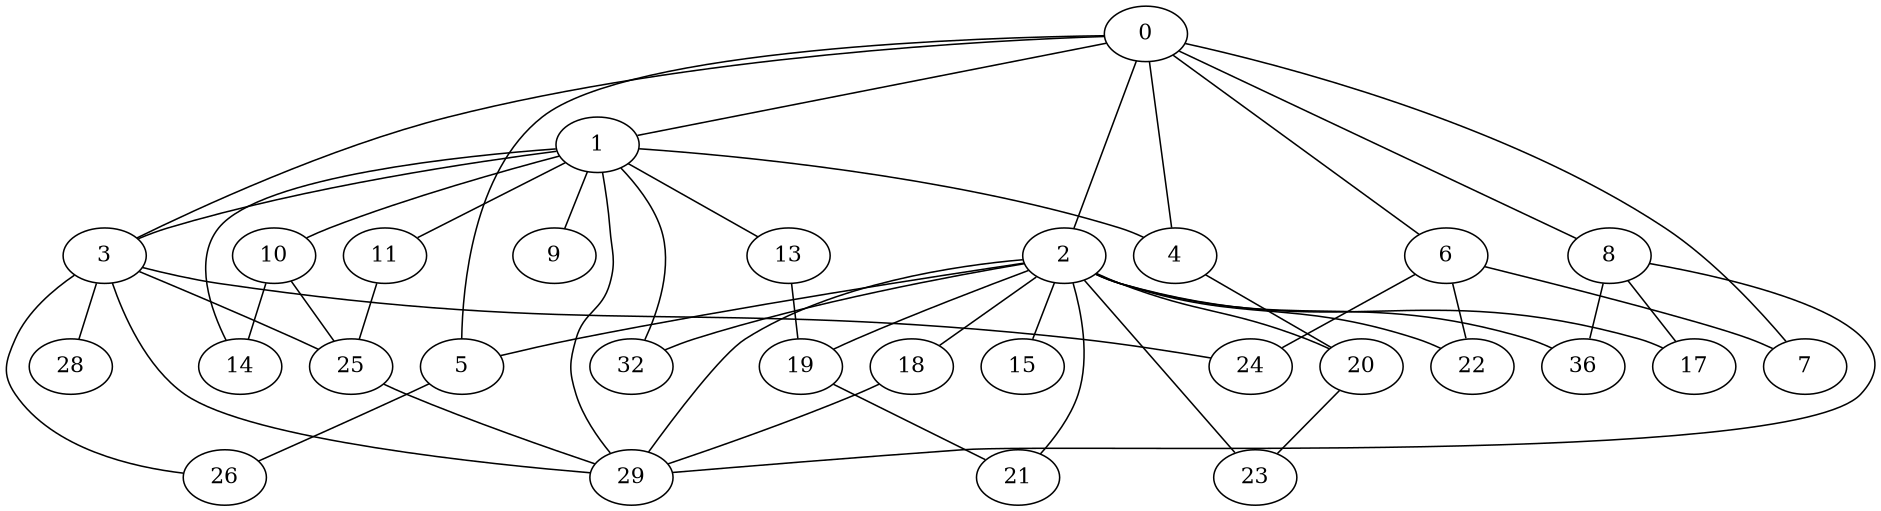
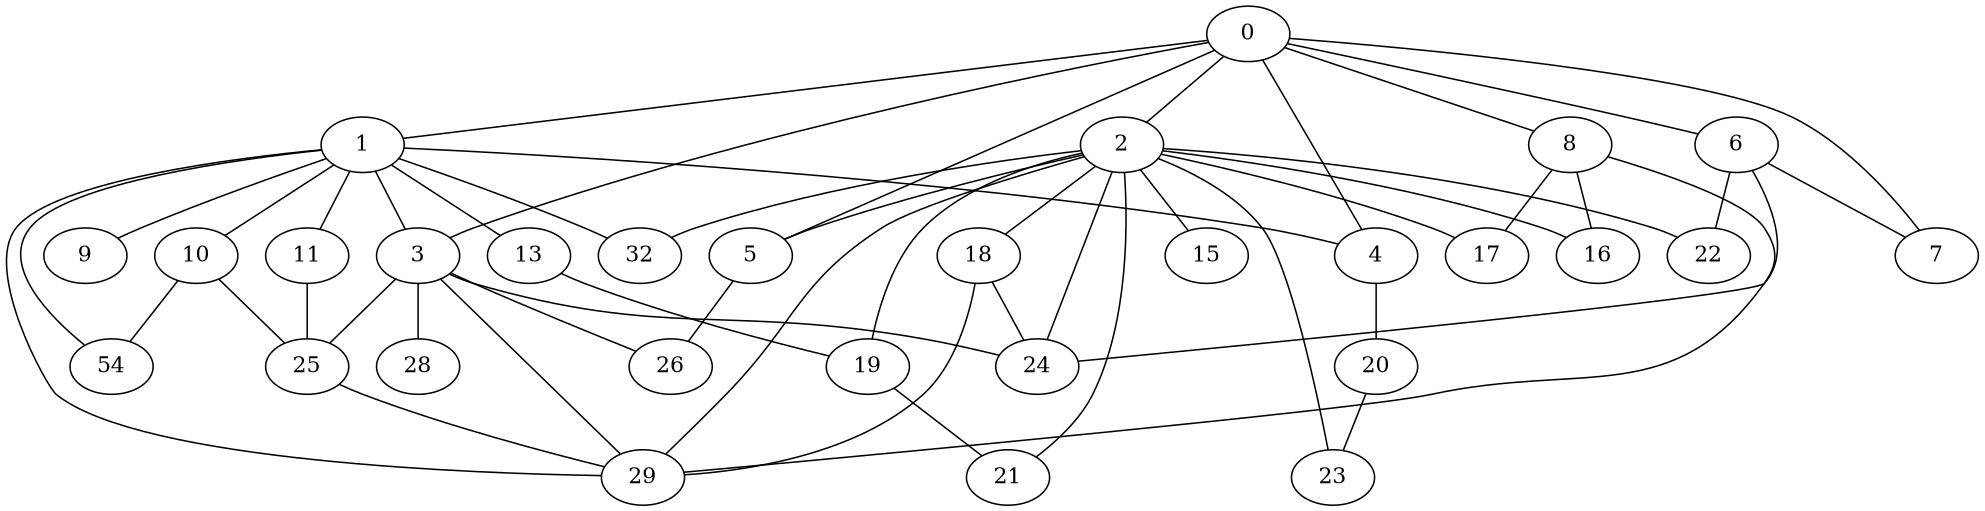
edge "18" -- "24": added
edge "2" -- "20": now "2" -- "24"
node "14": label "14" -> "54"
node "36": label "36" -> "16"
